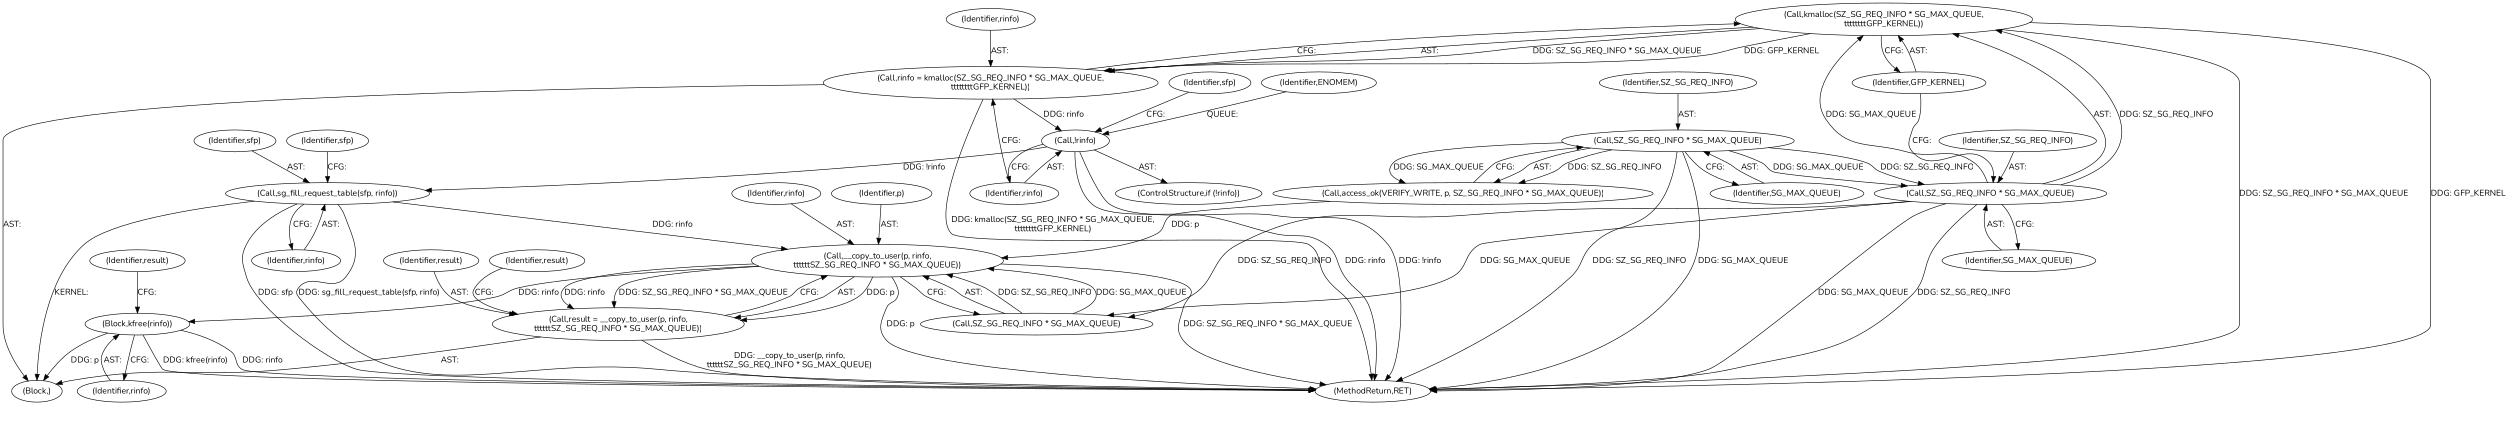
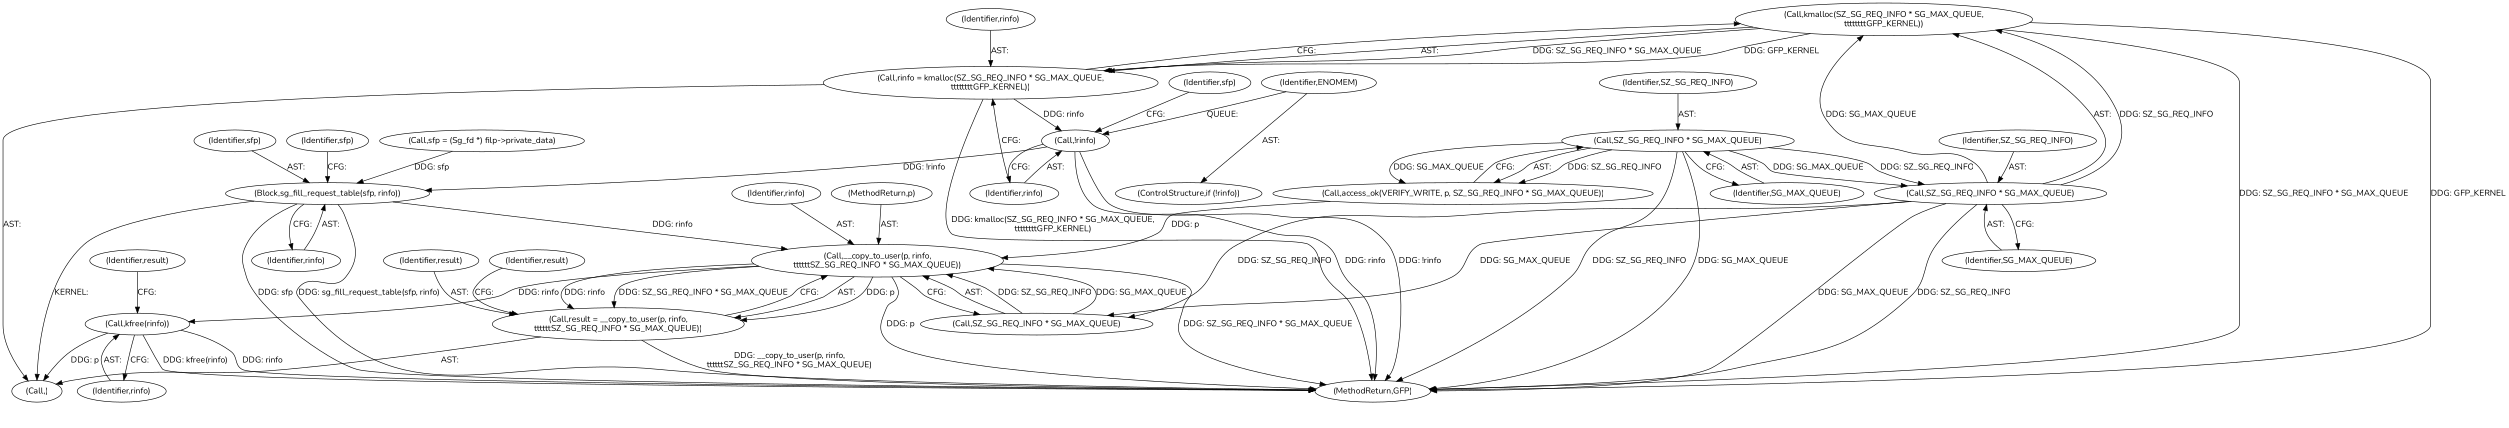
node "(Identifier,GFP_KERNEL)": removed
node "(Call,sfp = (Sg_fd *) filp->private_data)": added
edge "(Call,!rinfo)" -> "(ControlStructure,if (!rinfo))": now "(Identifier,ENOMEM)" -> "(ControlStructure,if (!rinfo))"
node "(Call,sg_fill_request_table(sfp, rinfo))": label "(Call,sg_fill_request_table(sfp, rinfo))" -> "(Block,sg_fill_request_table(sfp, rinfo))"
node "(Identifier,p)": label "(Identifier,p)" -> "(MethodReturn,p)"
node "(Block,kfree(rinfo))": label "(Block,kfree(rinfo))" -> "(Call,kfree(rinfo))"
node "(Block,)": label "(Block,)" -> "(Call,)"
node "(MethodReturn,RET)": label "(MethodReturn,RET)" -> "(MethodReturn,GFP)"
